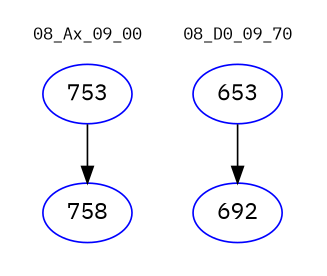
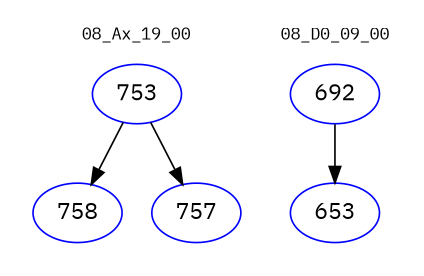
cluster "08_Ax_09_00": label "08_Ax_09_00" -> "08_Ax_19_00"
cluster "08_D0_09_70": label "08_D0_09_70" -> "08_D0_09_00"
edge "653" -> "692": reversed
node "757": added
